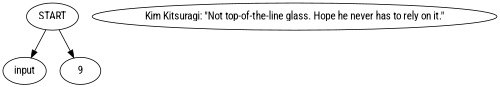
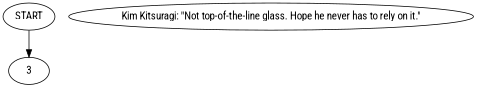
node "input": removed
node "9": label "9" -> "3"
